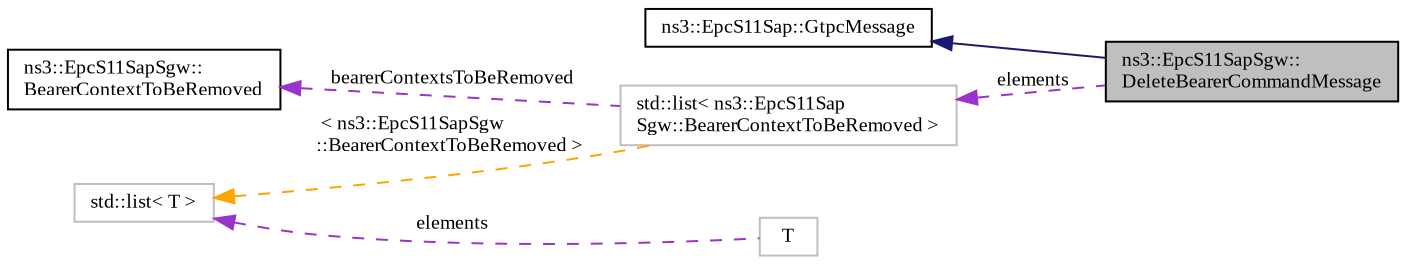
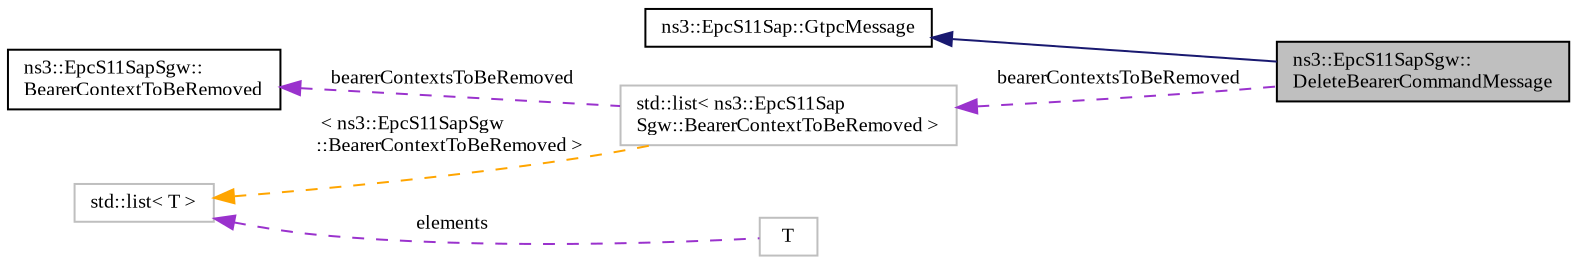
edge "ns3::EpcS11SapSgw:: DeleteBearerCommandMessage" -> "std::list< ns3::EpcS11Sap Sgw::BearerContextToBeRemoved >": label " elements" -> " bearerContextsToBeRemoved"
